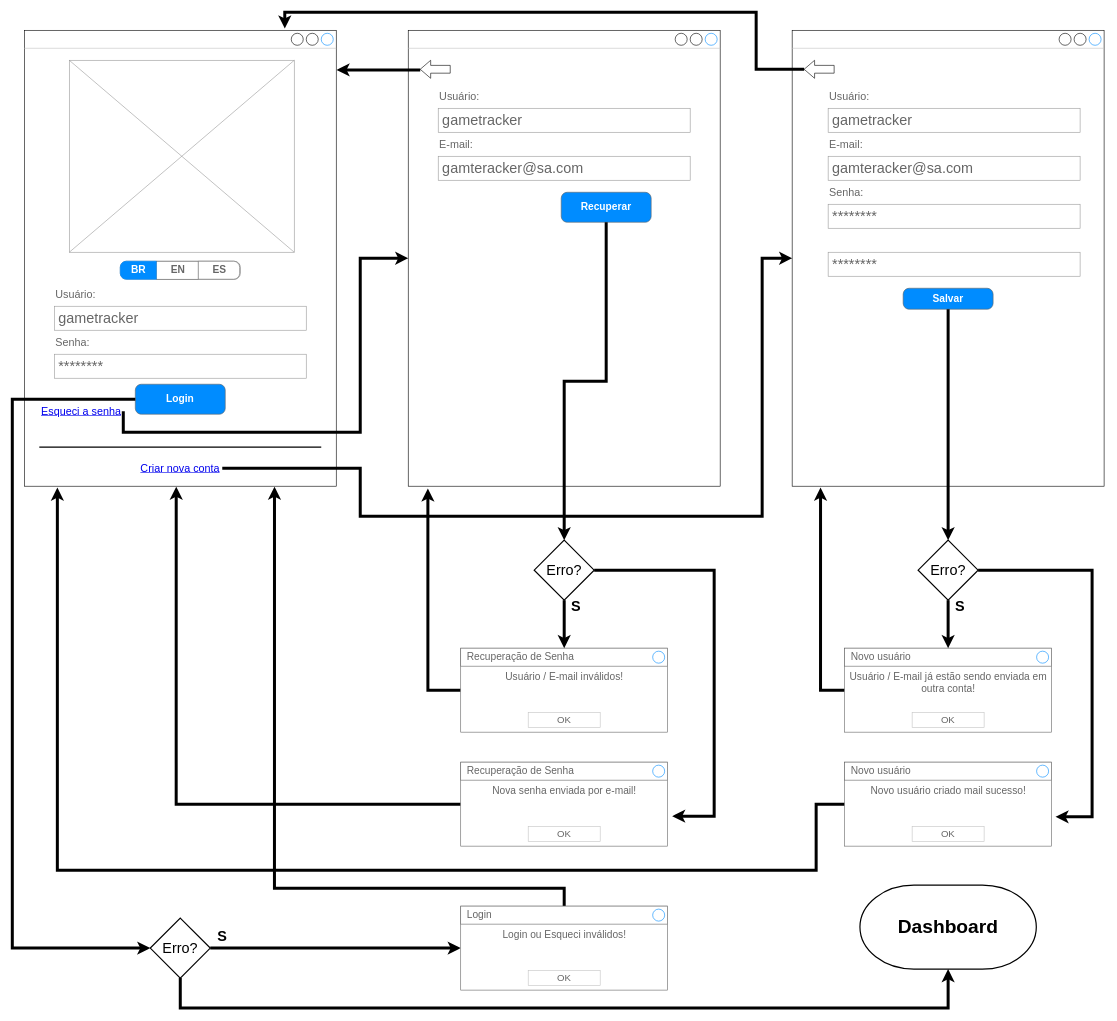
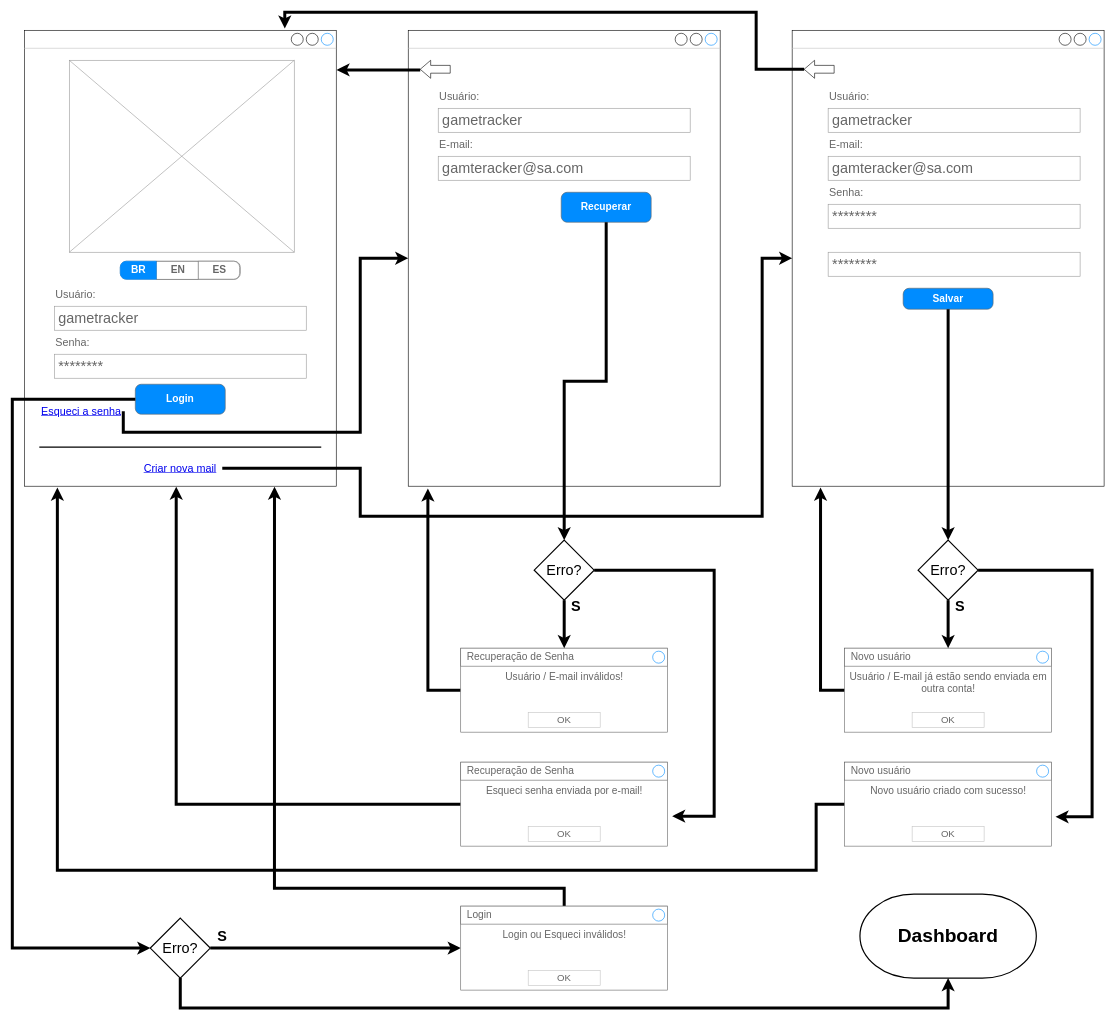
node "Criar nova conta": label "Criar nova conta" -> "Criar nova mail"
node "Nova senha enviada por e-mail!": label "Nova senha enviada por e-mail!" -> "Esqueci senha enviada por e-mail!"
node "Novo usuário criado mail sucesso!": label "Novo usuário criado mail sucesso!" -> "Novo usuário criado com sucesso!"
node "Dashboard": moved (948, 927) -> (948, 936)
